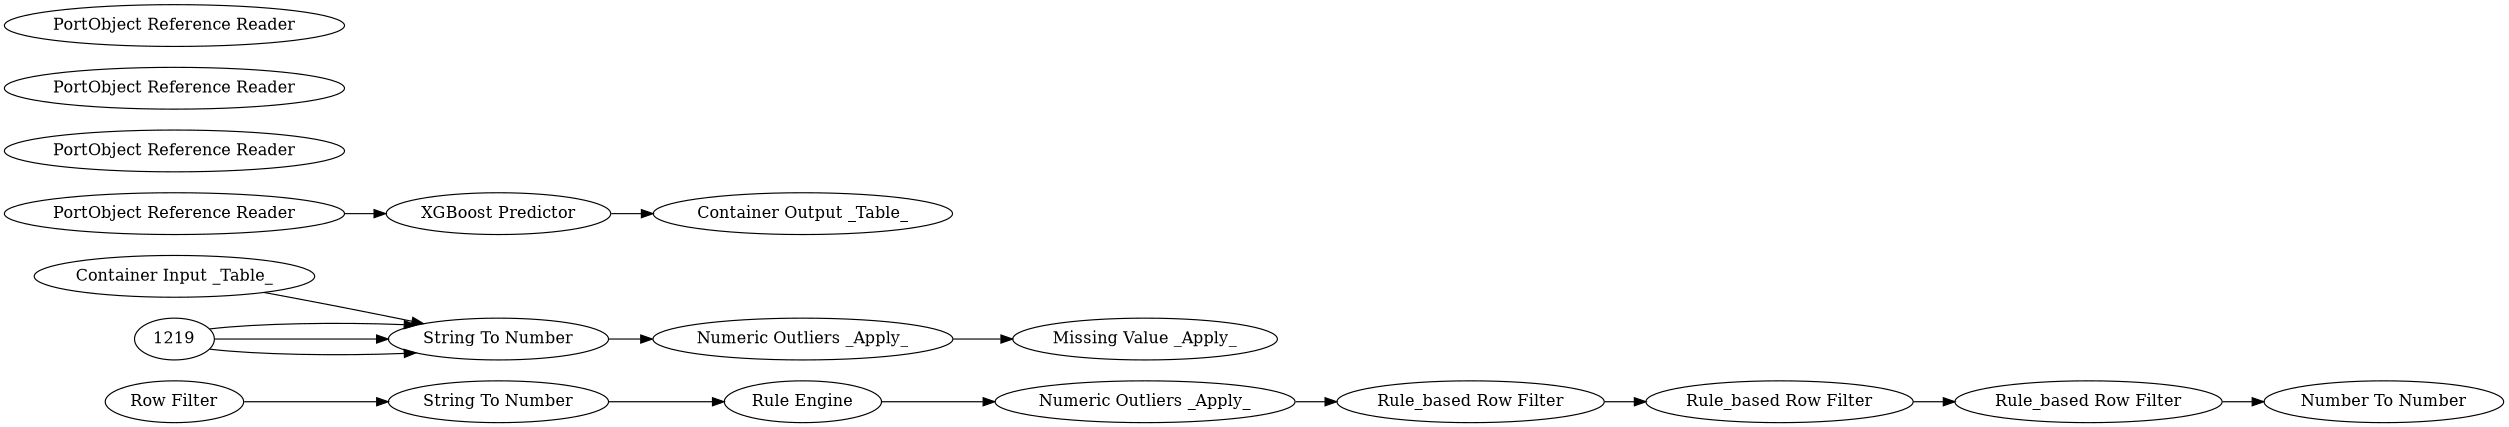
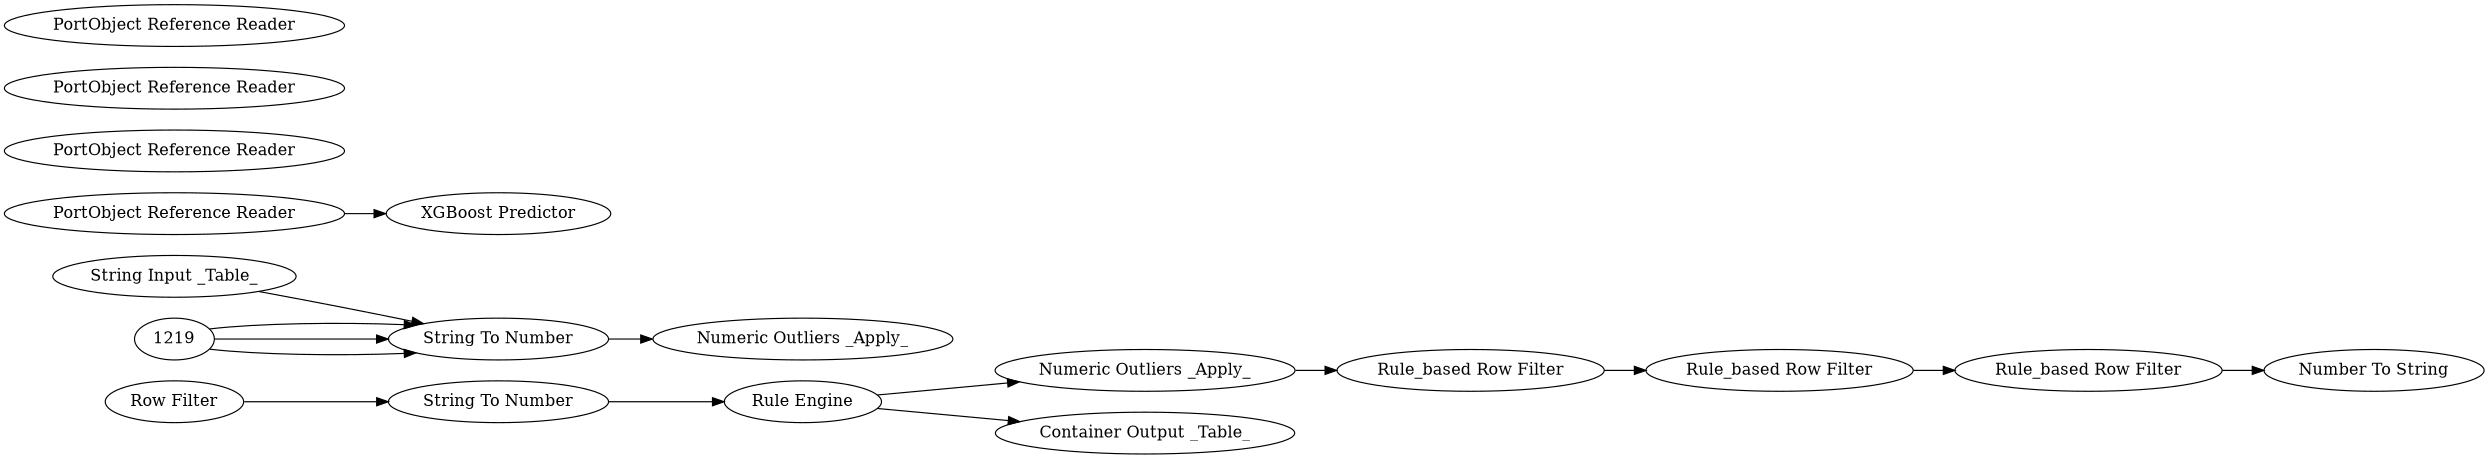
edge "XGBoost Predictor" -> "Container Output _Table_": now "Rule Engine" -> "Container Output _Table_"
node "Container Input _Table_": label "Container Input _Table_" -> "String Input _Table_"
node "Missing Value _Apply_": removed
node "Number To Number": label "Number To Number" -> "Number To String"
